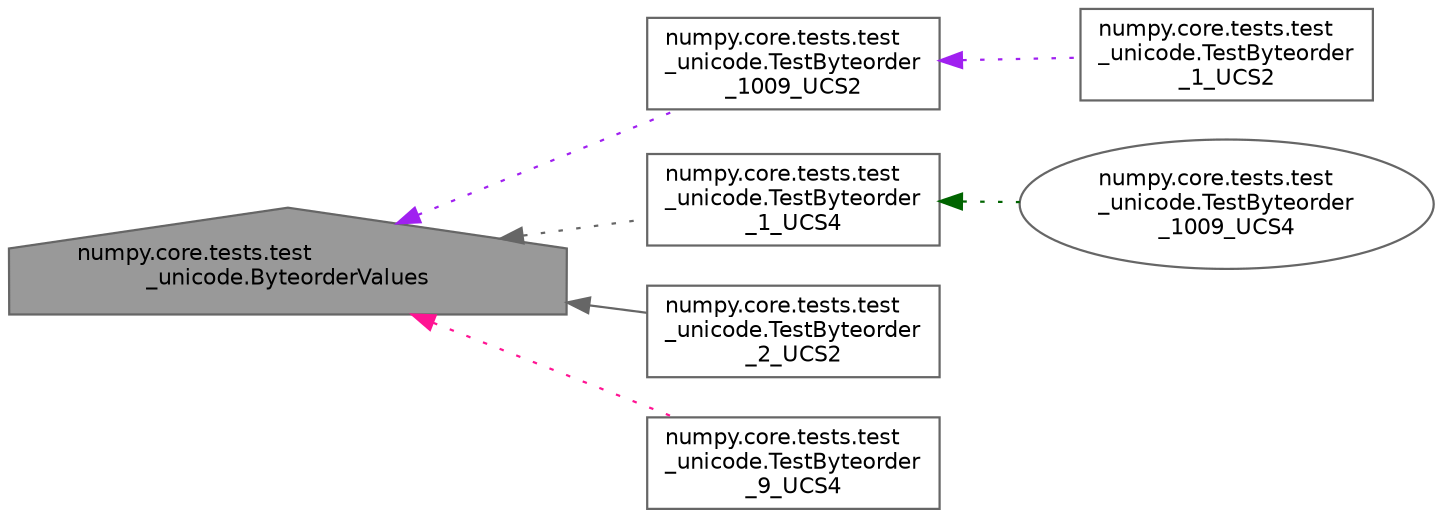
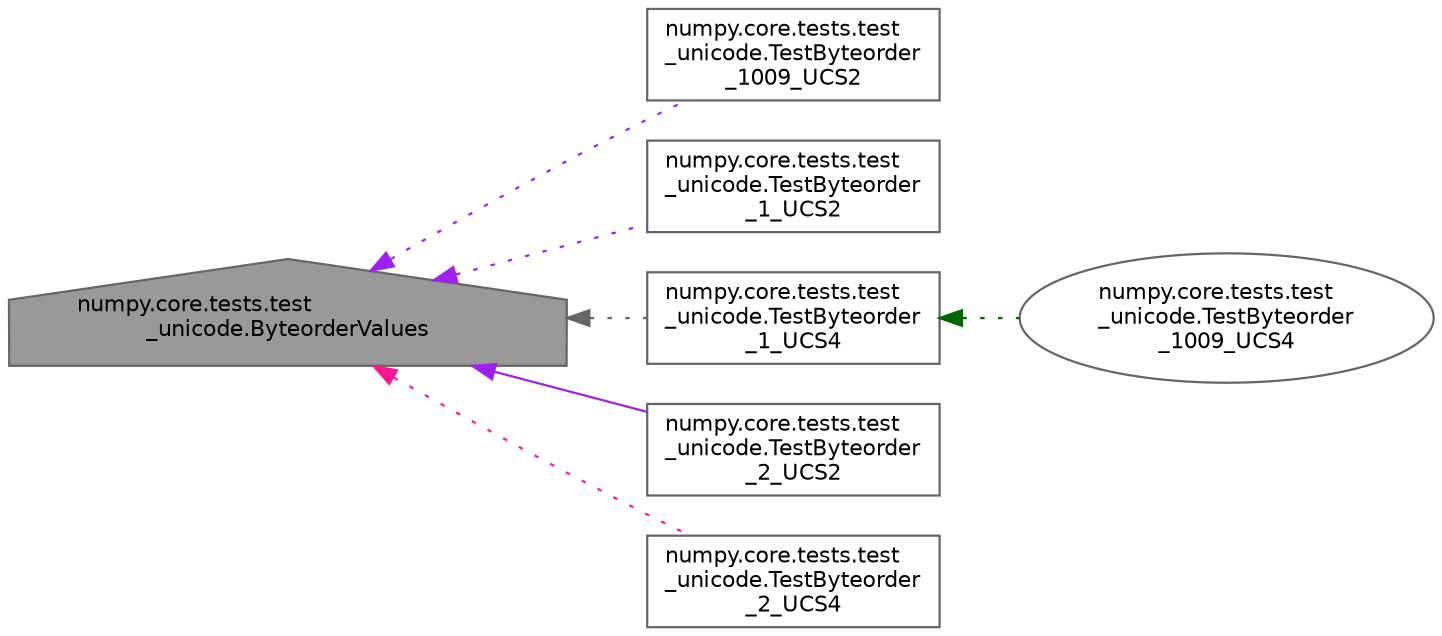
edge "numpy.core.tests.test _unicode.TestByteorder _1_UCS2" -> "numpy.core.tests.test _unicode.TestByteorder _1009_UCS2": now "numpy.core.tests.test _unicode.TestByteorder _1_UCS2" -> "numpy.core.tests.test _unicode.ByteorderValues"
edge "numpy.core.tests.test _unicode.TestByteorder _2_UCS2" -> "numpy.core.tests.test _unicode.ByteorderValues": color gray40 -> purple
node "numpy.core.tests.test _unicode.TestByteorder _9_UCS4": label "numpy.core.tests.test _unicode.TestByteorder _9_UCS4" -> "numpy.core.tests.test _unicode.TestByteorder _2_UCS4"
